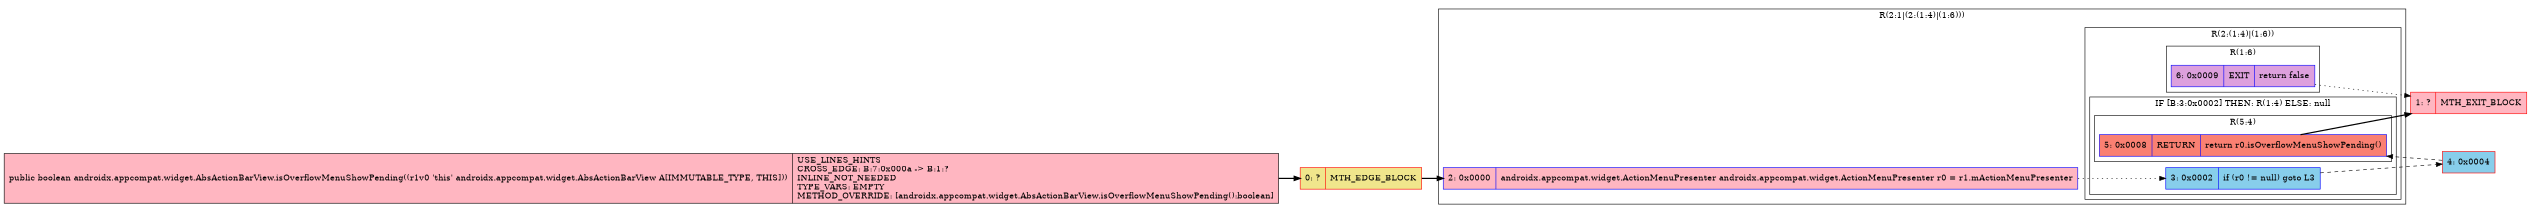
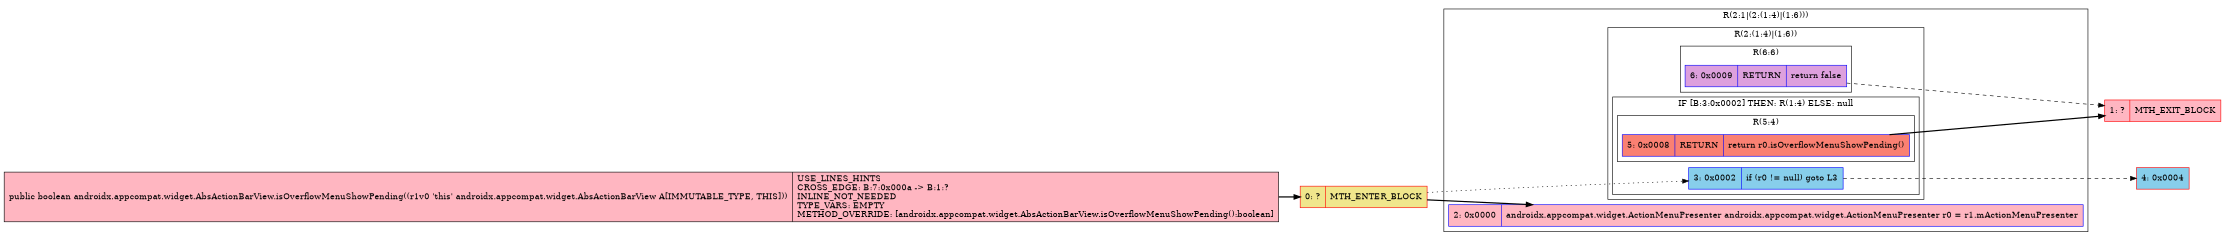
cluster "R(1:6)": label "R(1:6)" -> "R(6:6)"
node "6: 0x0009": text "EXIT" -> "RETURN"
edge "6: 0x0009" -> "1: ?": style dotted -> dashed
edge "4: 0x0004" -> "5: 0x0008": removed
node "0: ?": text "MTH_EDGE_BLOCK" -> "MTH_ENTER_BLOCK"
edge "2: 0x0000" -> "3: 0x0002": now "0: ?" -> "3: 0x0002"
